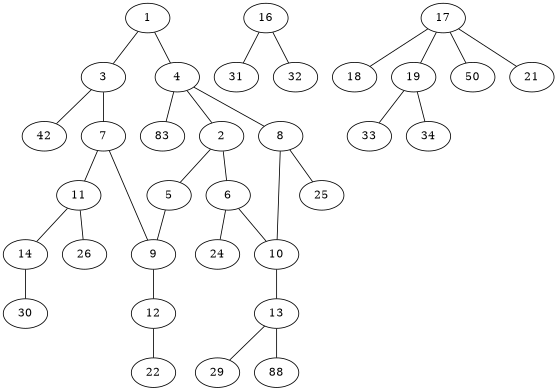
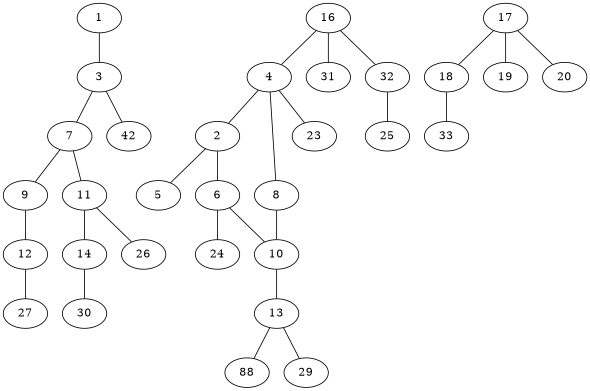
edge "1" -- "4": now "16" -- "4"
node "50": label "50" -> "20"
node "21": removed
edge "19" -- "33": now "18" -- "33"
node "83": label "83" -> "23"
node "34": removed
edge "8" -- "25": now "32" -- "25"
edge "5" -- "9": removed
node "22": label "22" -> "27"
